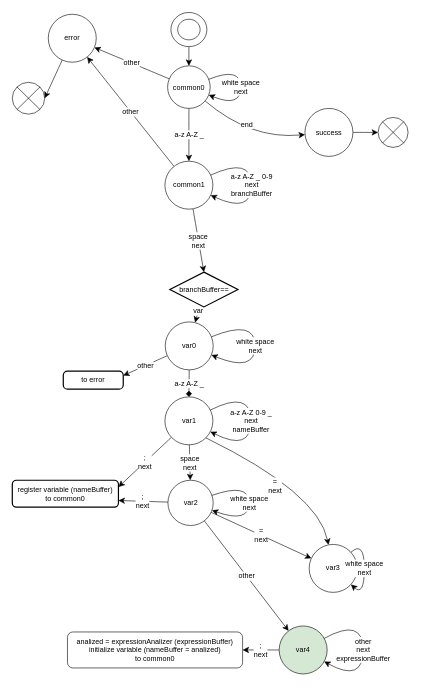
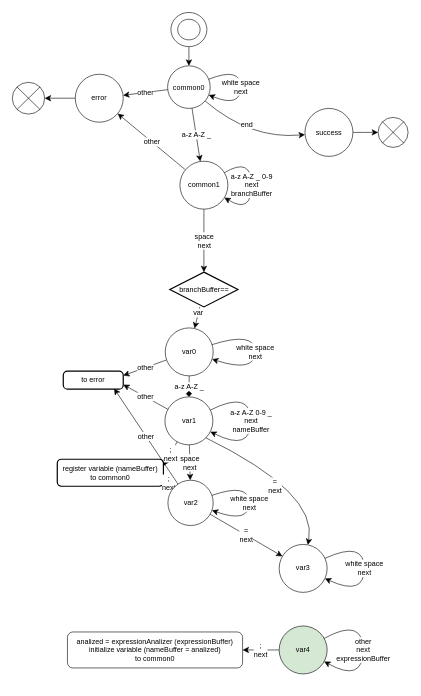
node "error": moved (72, 38) -> (99, 98)
node "common1": moved (189, 185) -> (204, 185)
node "var0": moved (189, 346) -> (189, 352)
edge "var1" -> "to error": added, label "other"
node "register variable (nameBuffer) to common0": moved (65, 494) -> (110, 473)
node "var3": moved (333, 569) -> (303, 569)
edge "var2" -> "var4": now "var2" -> "to error"
